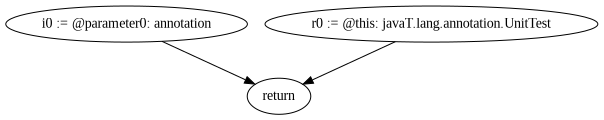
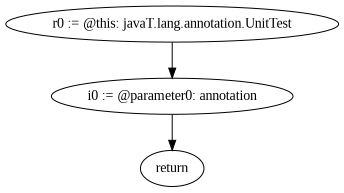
edge "r0 := @this: javaT.lang.annotation.UnitTest" -> "return": now "r0 := @this: javaT.lang.annotation.UnitTest" -> "i0 := @parameter0: annotation"
